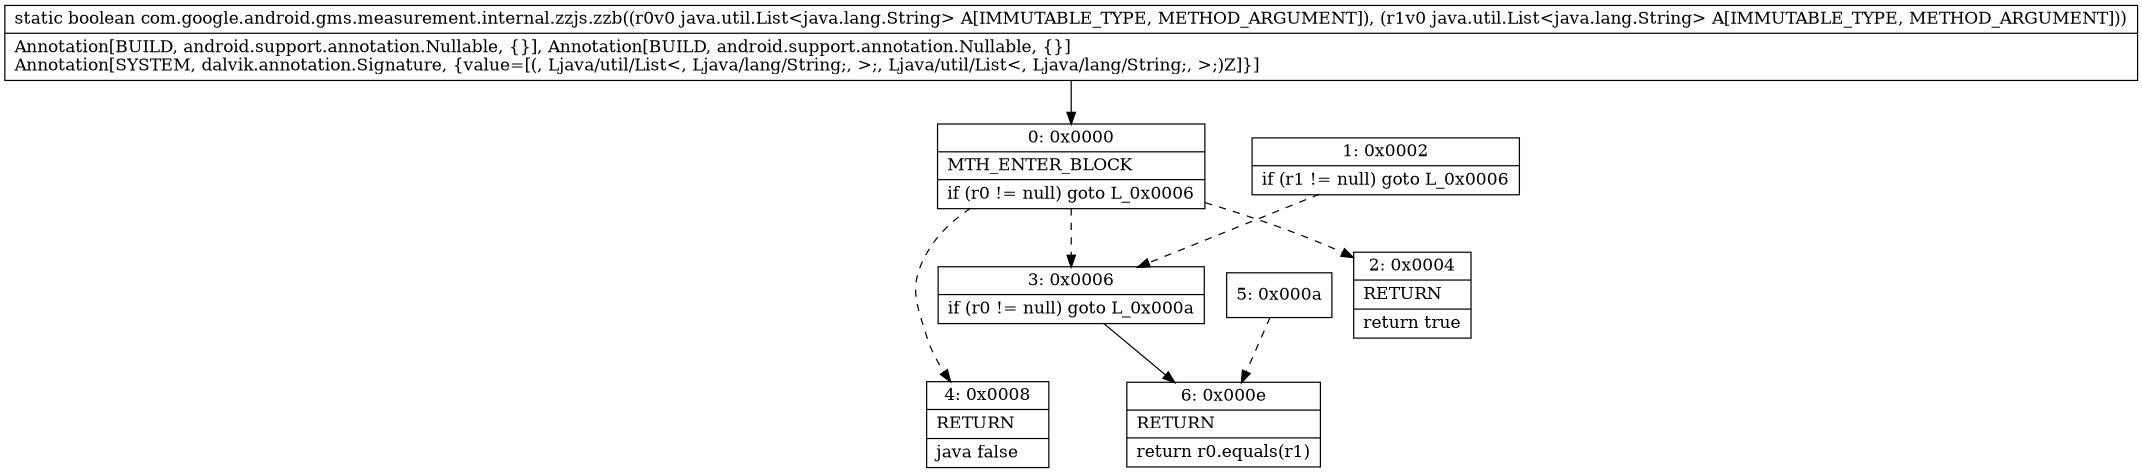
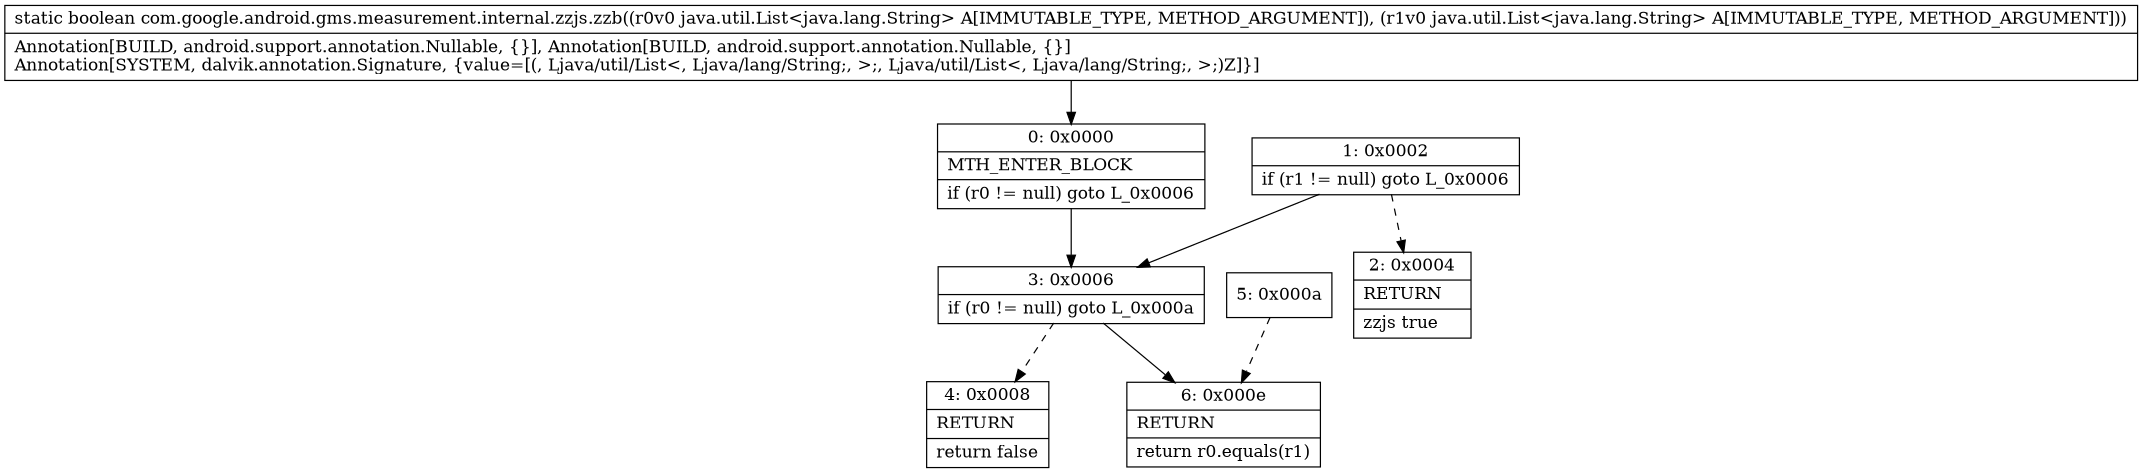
edge "0: 0x0000" -> "2: 0x0004": now "1: 0x0002" -> "2: 0x0004"
edge "1: 0x0002" -> "3: 0x0006": style dashed -> solid
edge "0: 0x0000" -> "3: 0x0006": style dashed -> solid
edge "0: 0x0000" -> "4: 0x0008": now "3: 0x0006" -> "4: 0x0008"
node "2: 0x0004": text "return true" -> "zzjs true"
node "4: 0x0008": text "java false" -> "return false"
